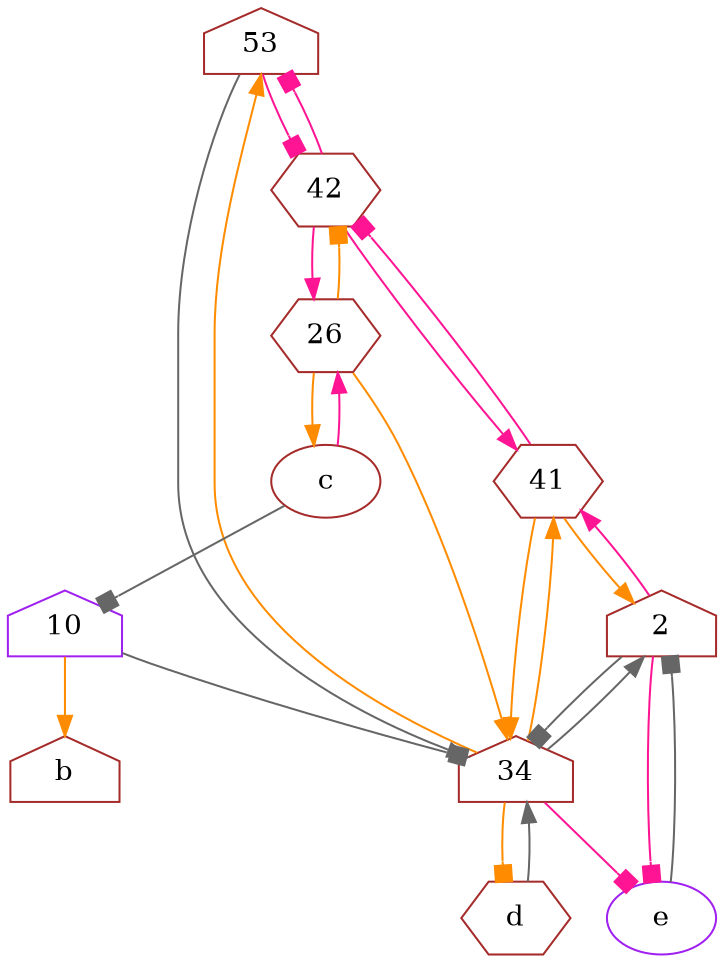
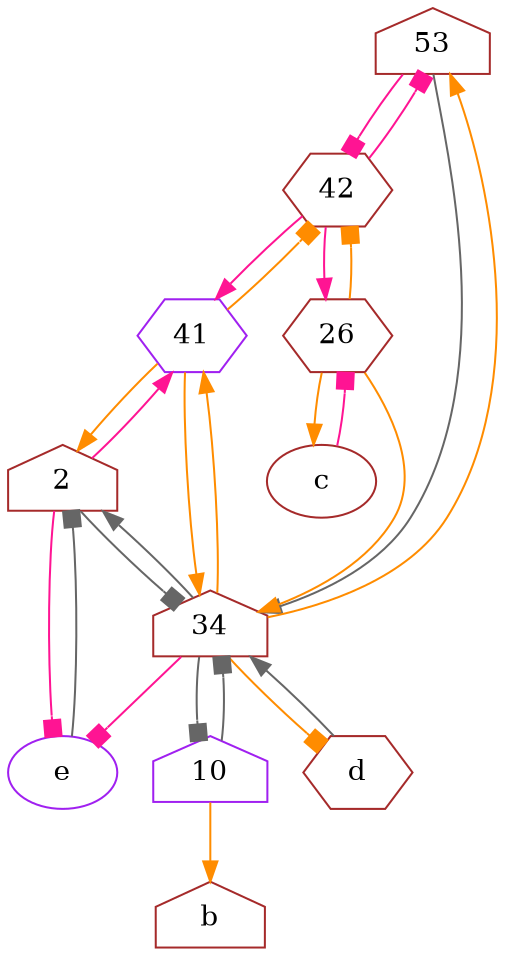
edge "41" -> "42": color deeppink -> darkorange
edge "c" -> "26": arrowhead normal -> box
node "41": color brown -> purple
edge "c" -> "10": now "34" -> "10"
